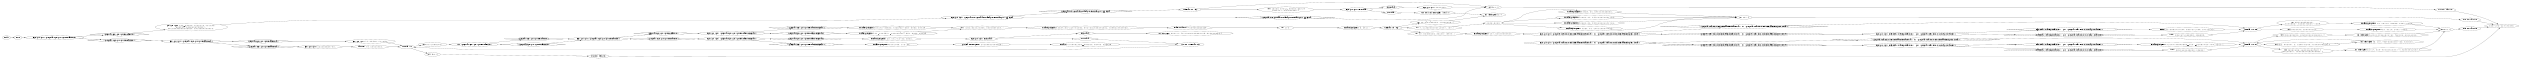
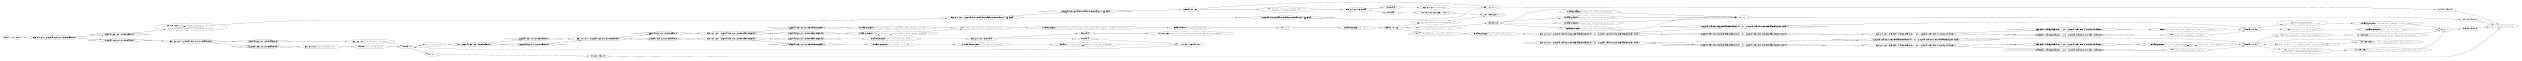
node "但是再看一眼这堵墙": label "但是再看一眼这堵墙" -> "leavewallhub"
